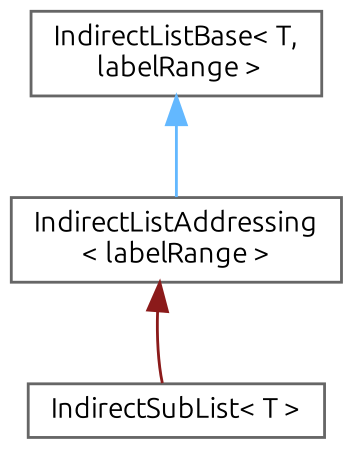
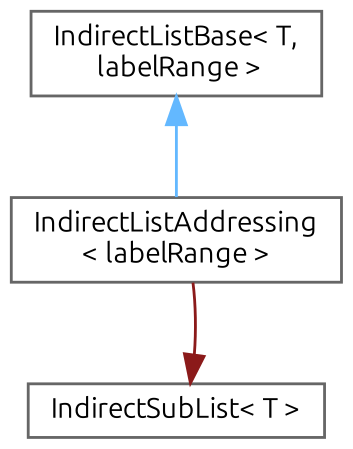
edge "IndirectSubList< T >" -> "IndirectListAddressing < labelRange >": reversed
